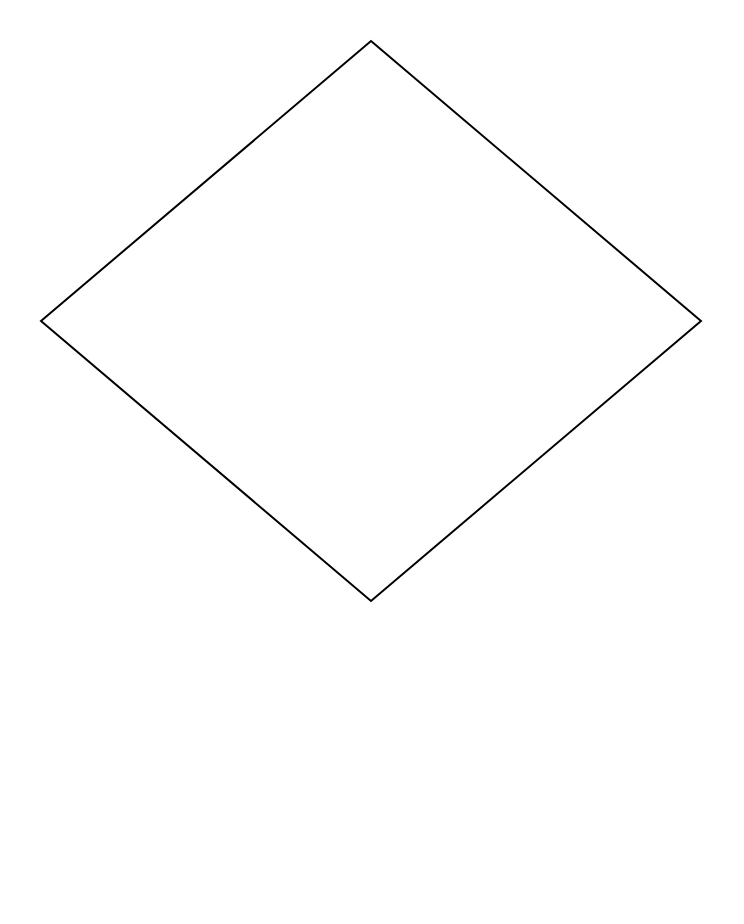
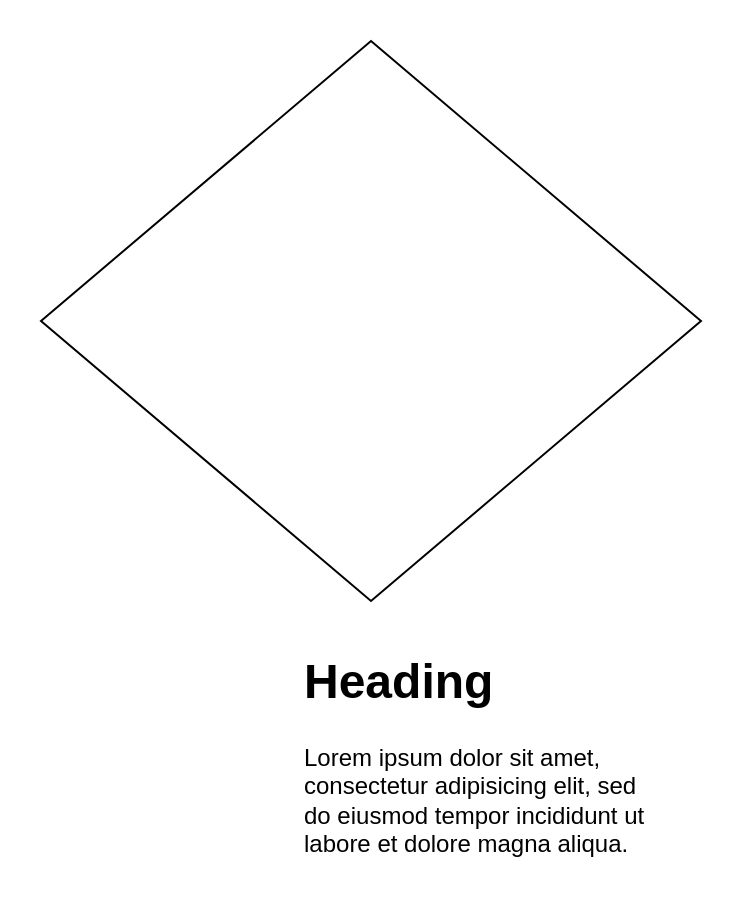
node "HeadingLorem ipsum dolor sit amet, consectetur adipisicing elit, sed do eiusmod tempor incididunt ut labore et dolore magna aliqua.": added
